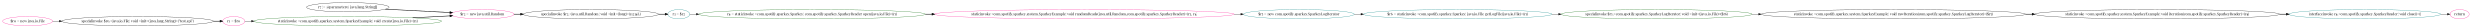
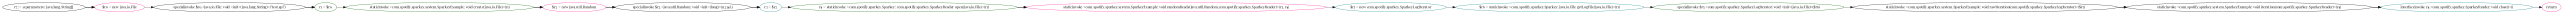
edge "r7 := @parameter0: java.lang.String[]" -> "$r2 = new java.util.Random": now "r7 := @parameter0: java.lang.String[]" -> "$r0 = new java.io.File"
node "r1 = $r0": color deeppink -> darkgreen
